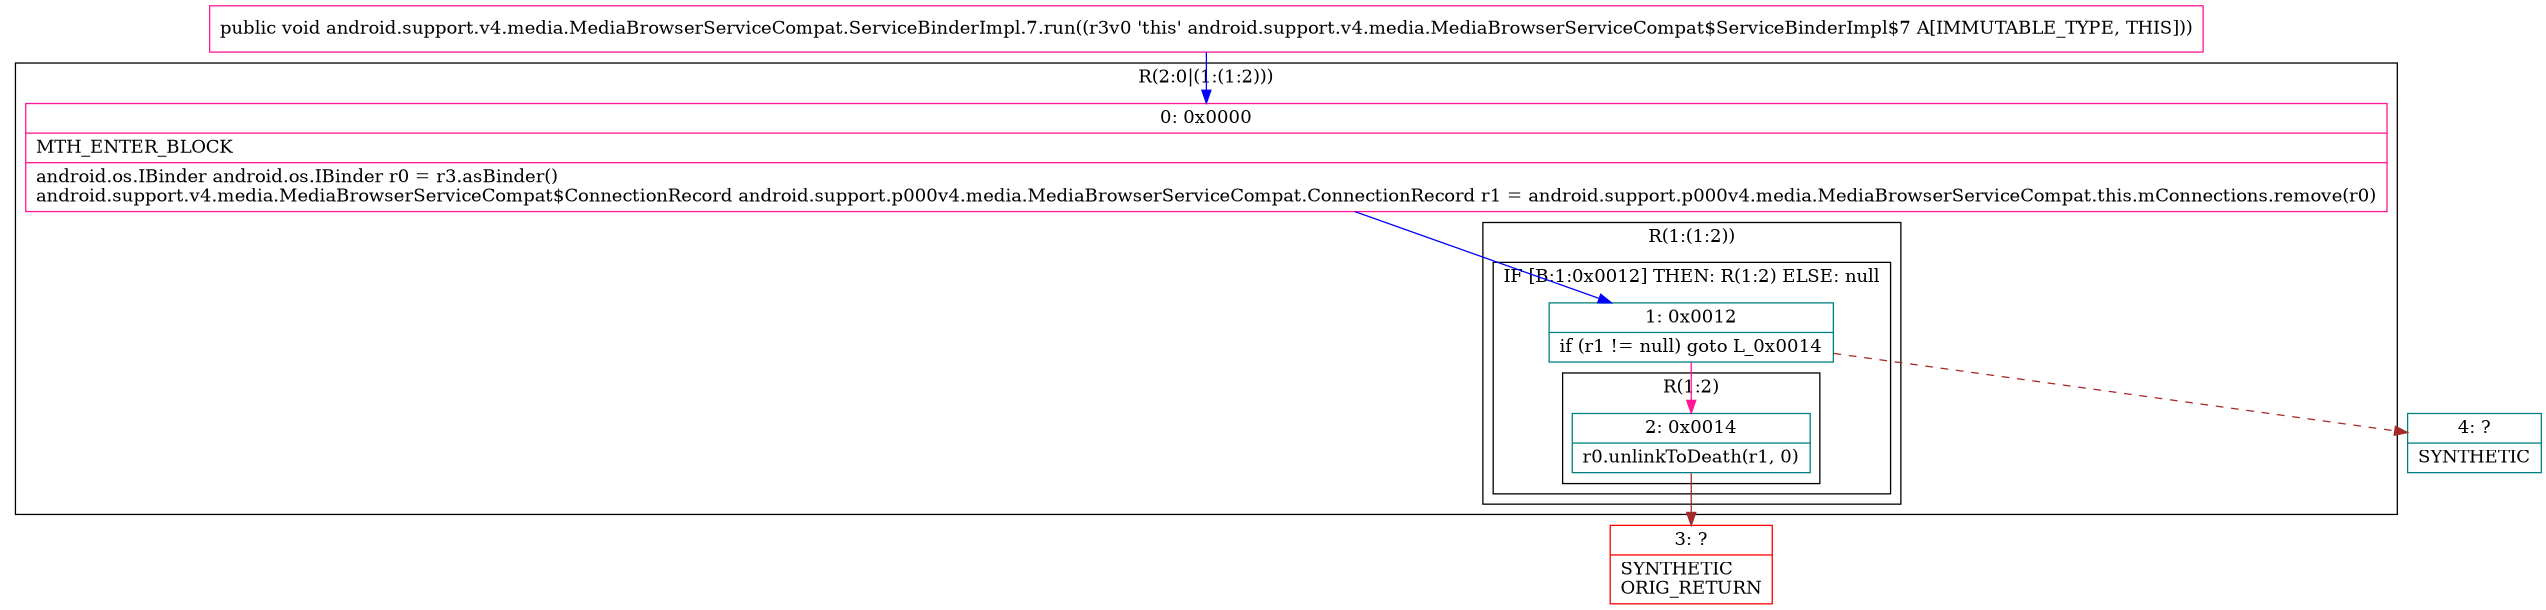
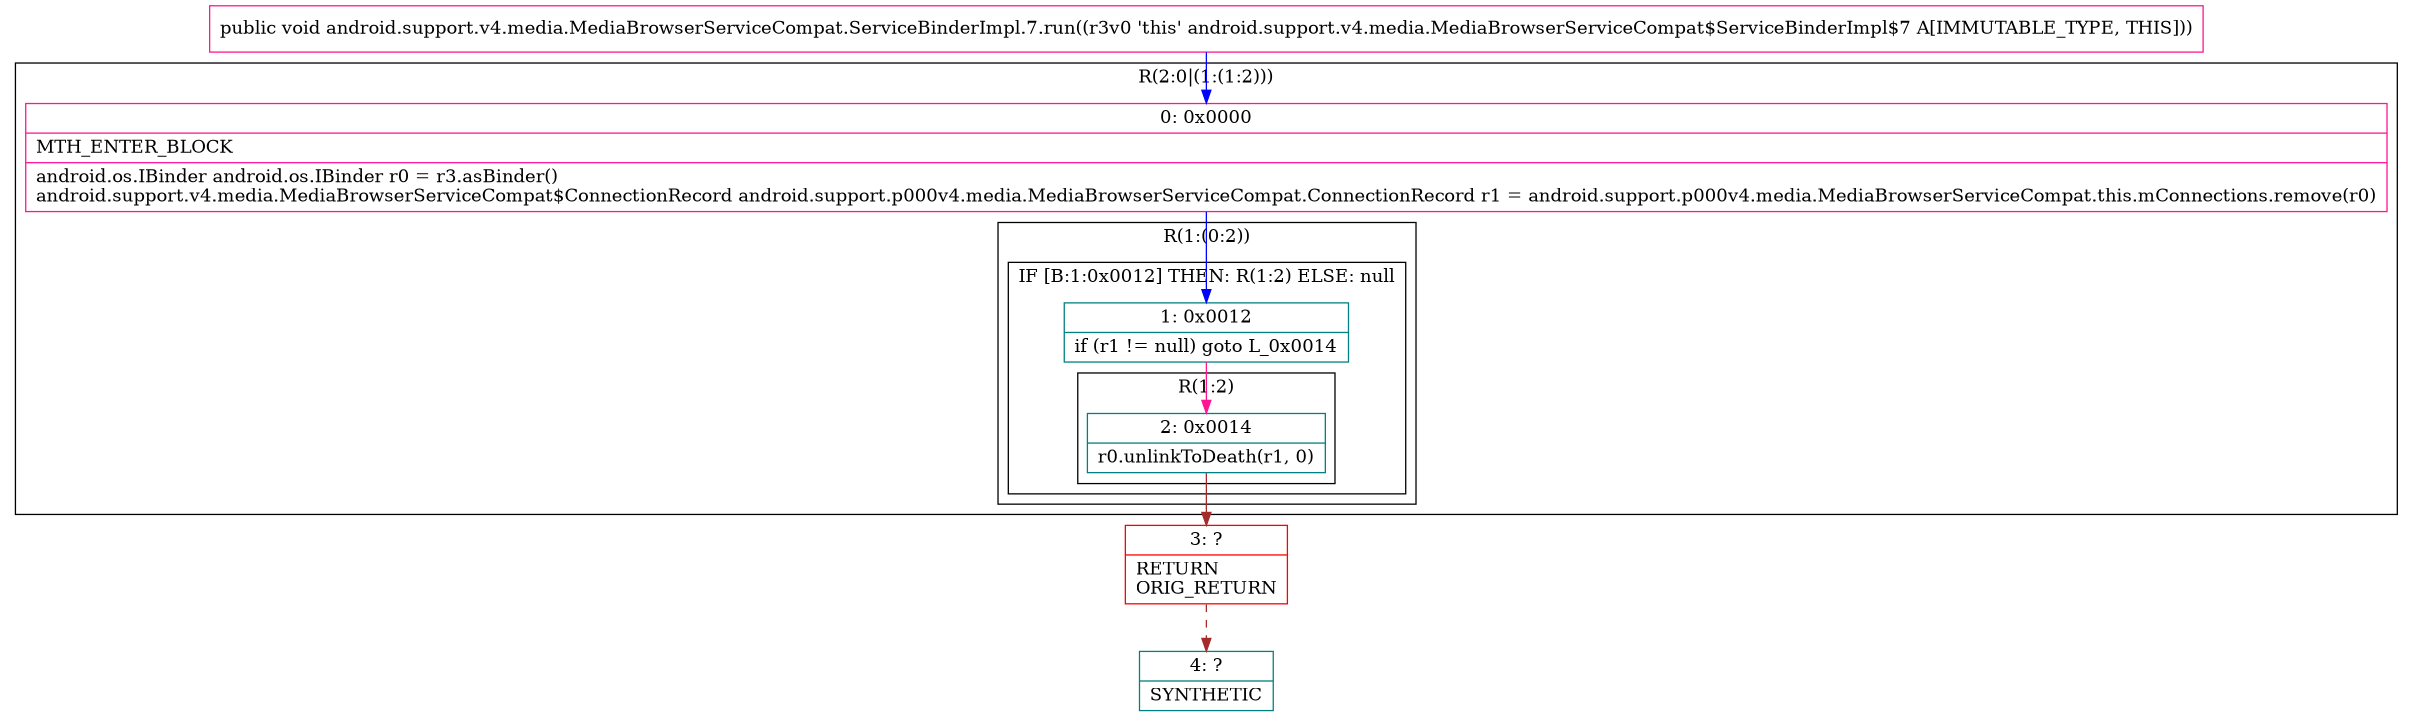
cluster "R(1:(1:2))": label "R(1:(1:2))" -> "R(1:(0:2))"
edge "1: 0x0012" -> "4: ?": now "3: ?" -> "4: ?"
node "3: ?": text "SYNTHETIC" -> "RETURN"
